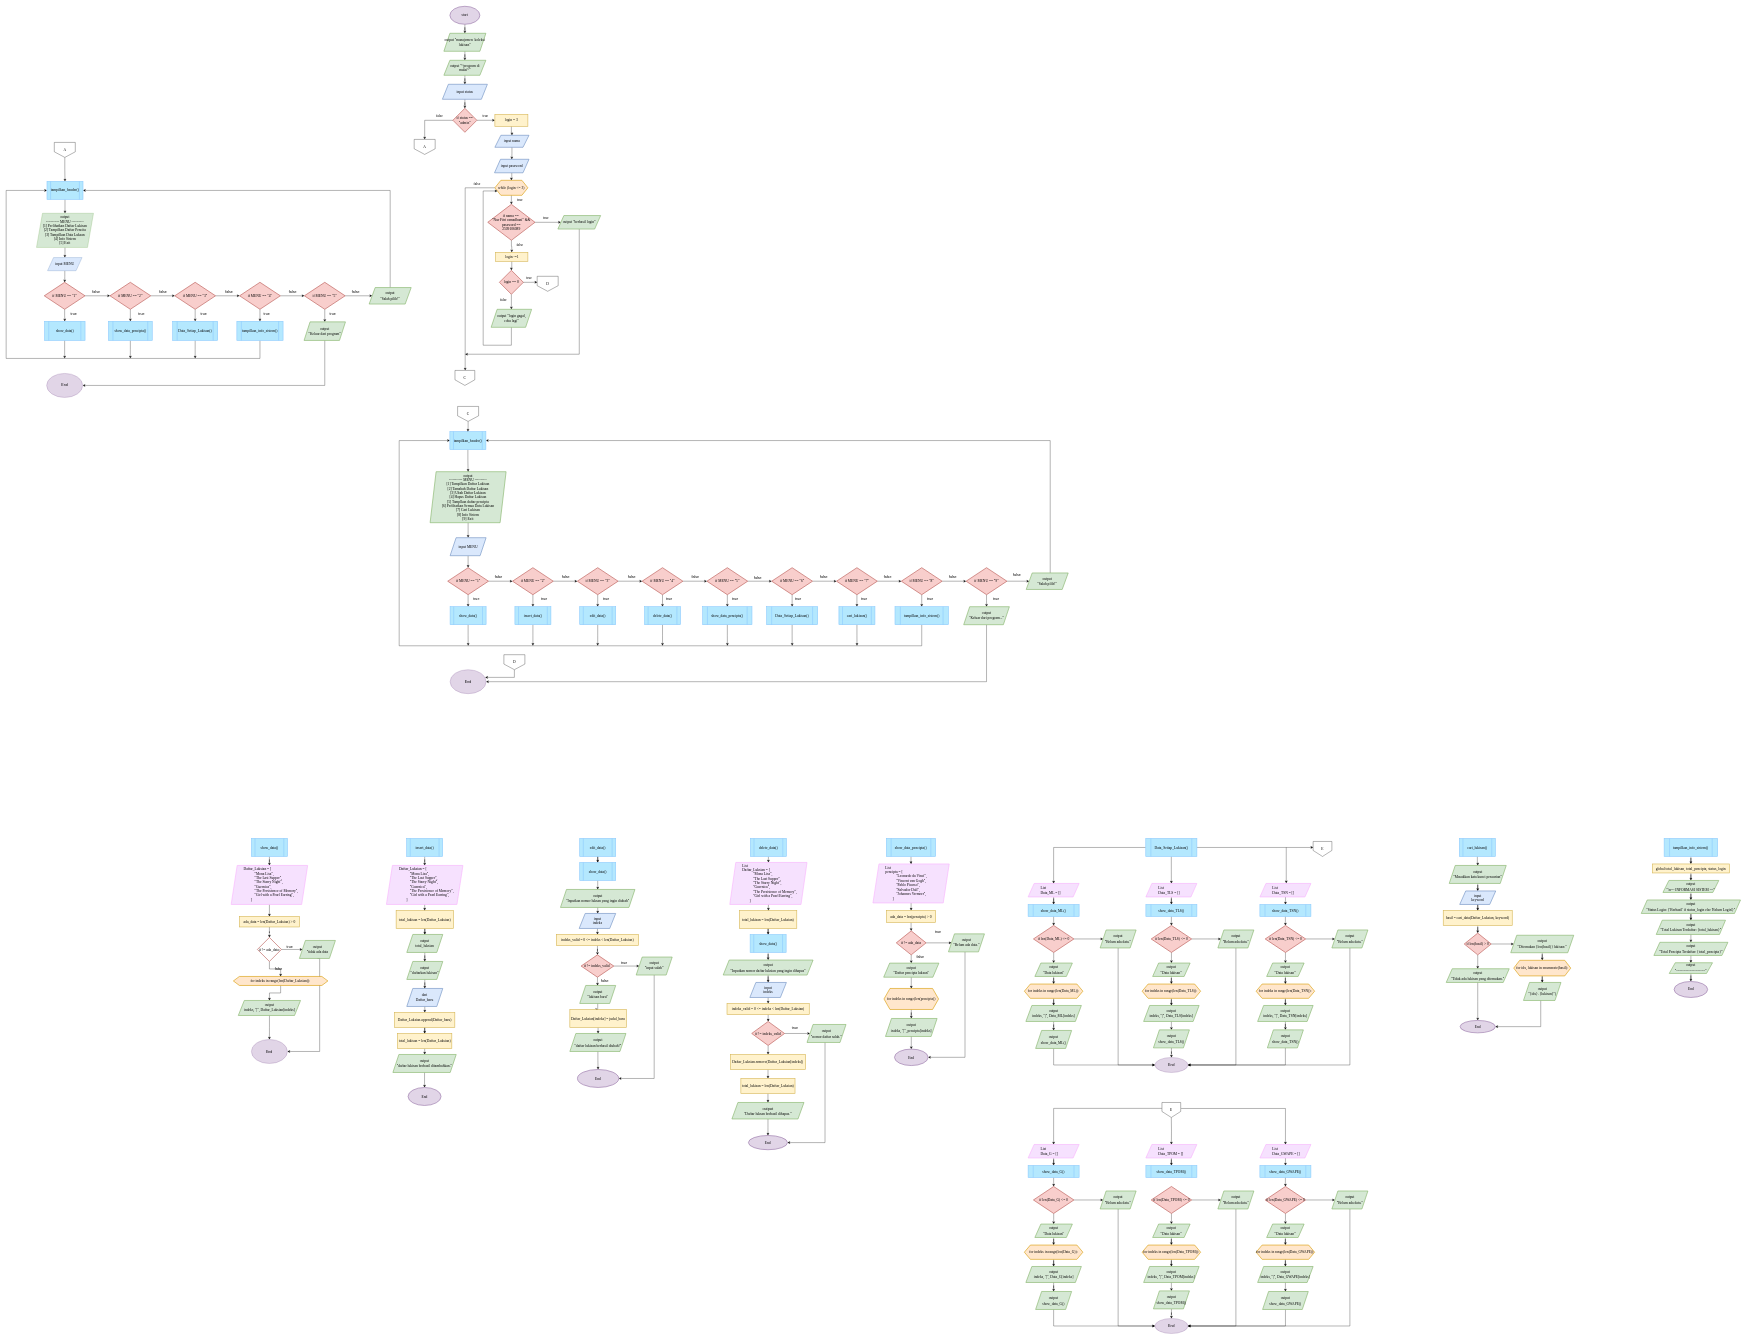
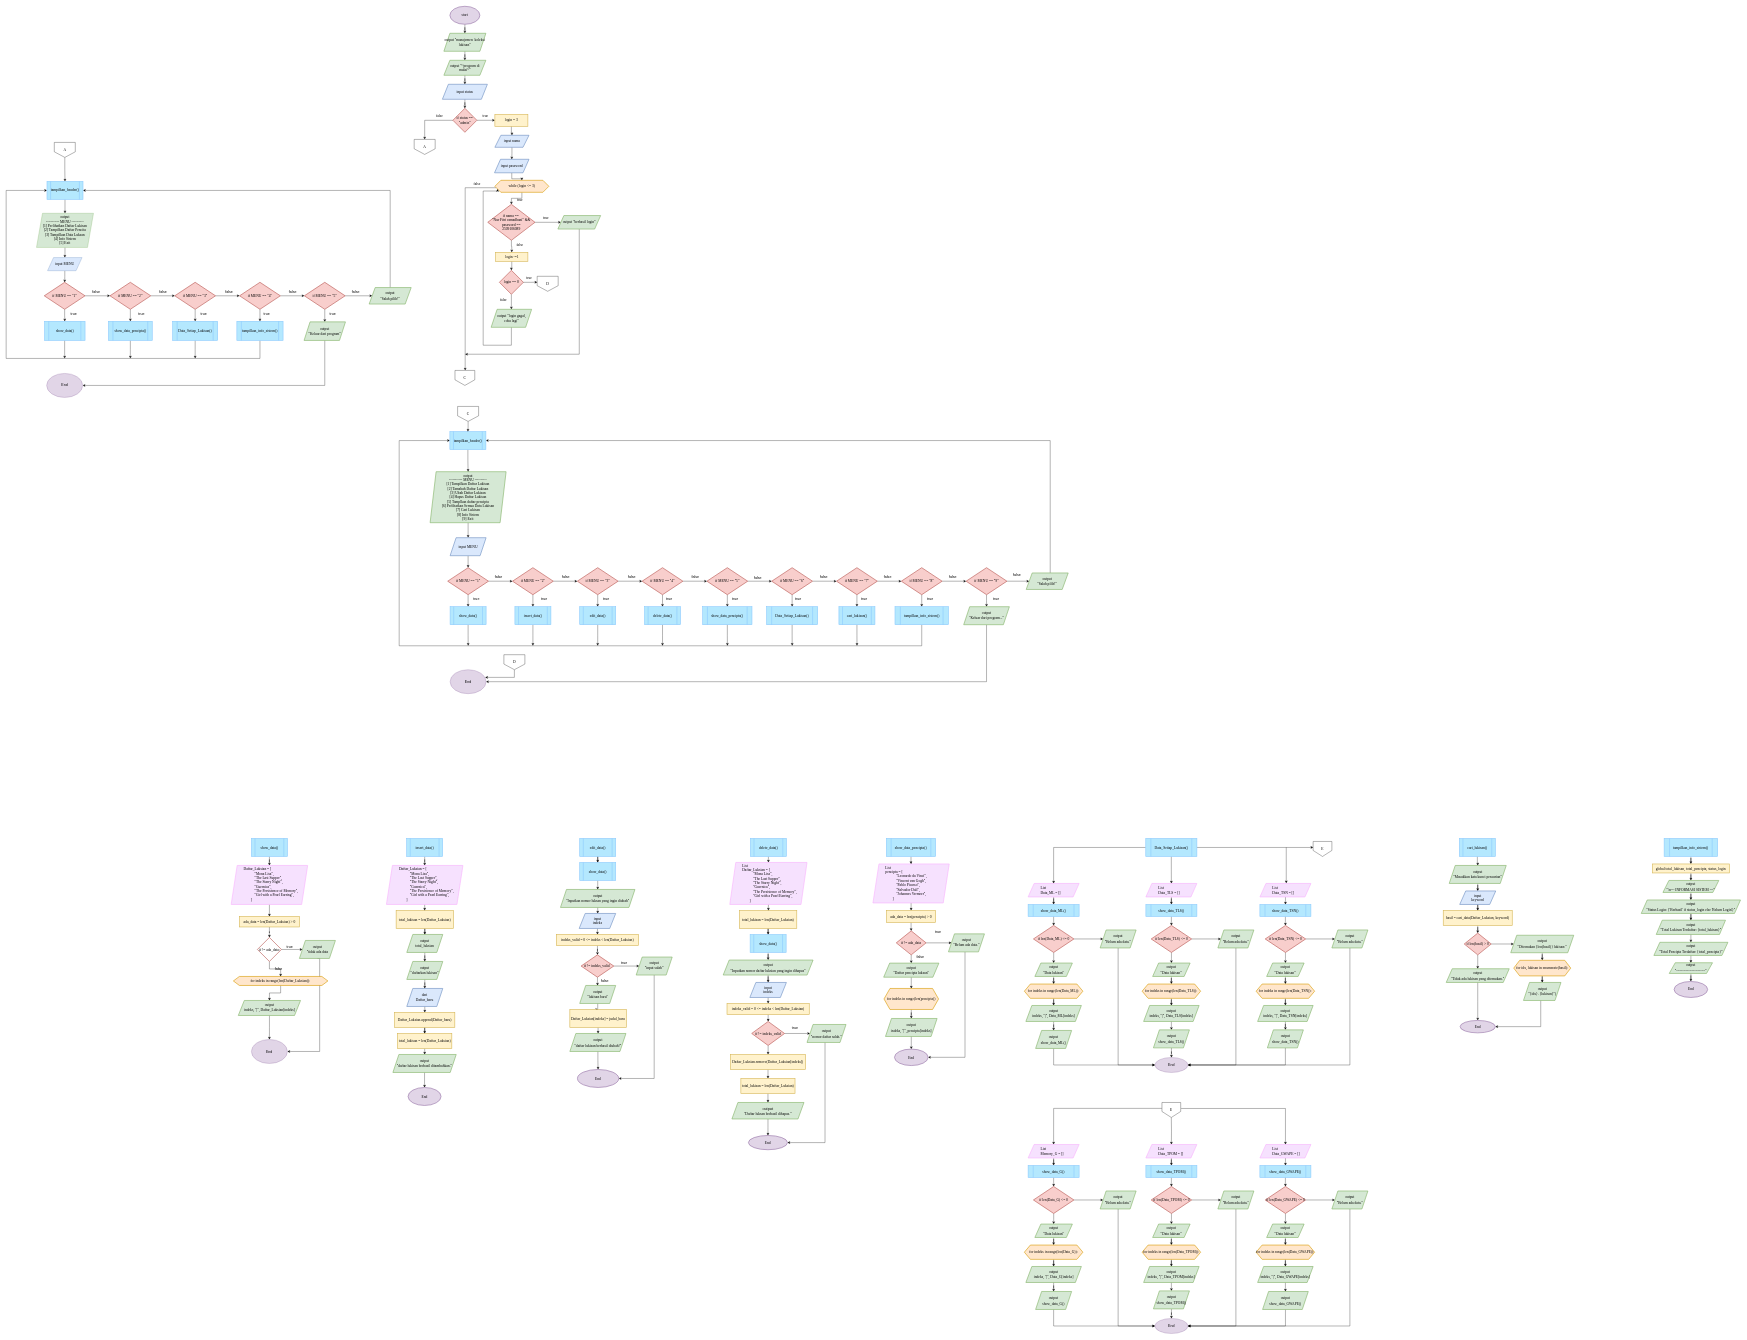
node "while (login <= 3)": size 33x15 -> 54x12
node "List Data_G = []": label "List Data_G = []" -> "List Memory_G = []"
edge "show_data_TPOM()" -> "if len(Data_TPOM) <= 0": added
